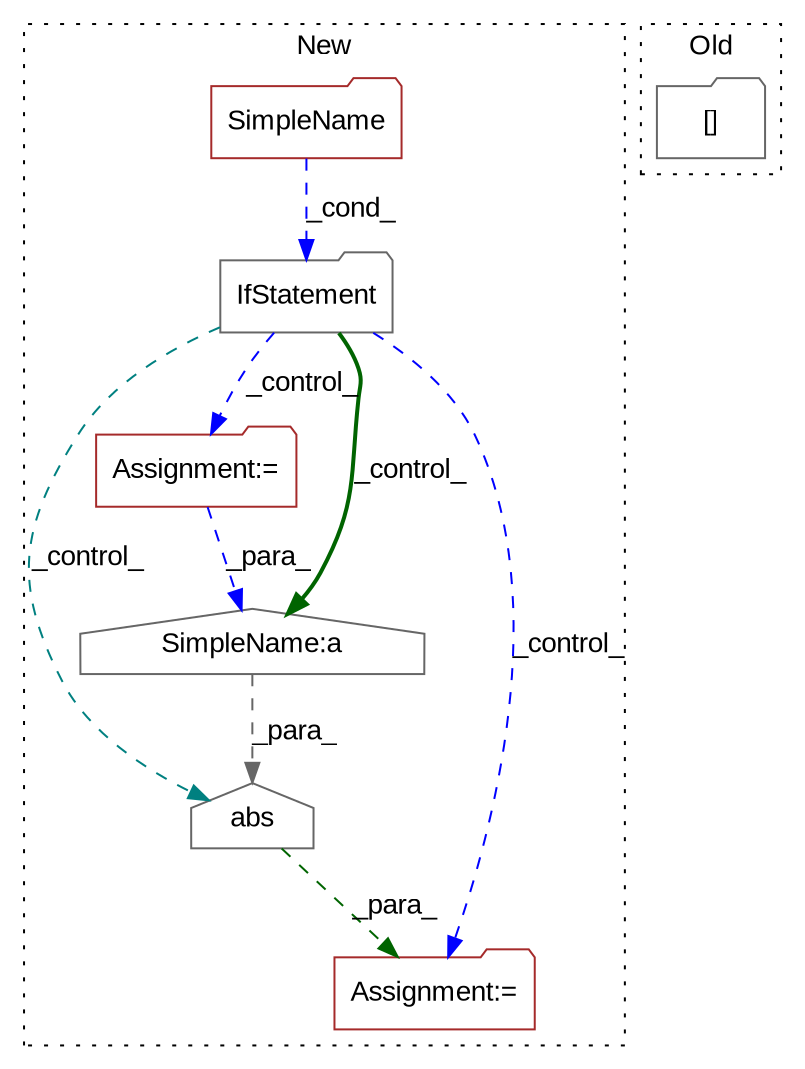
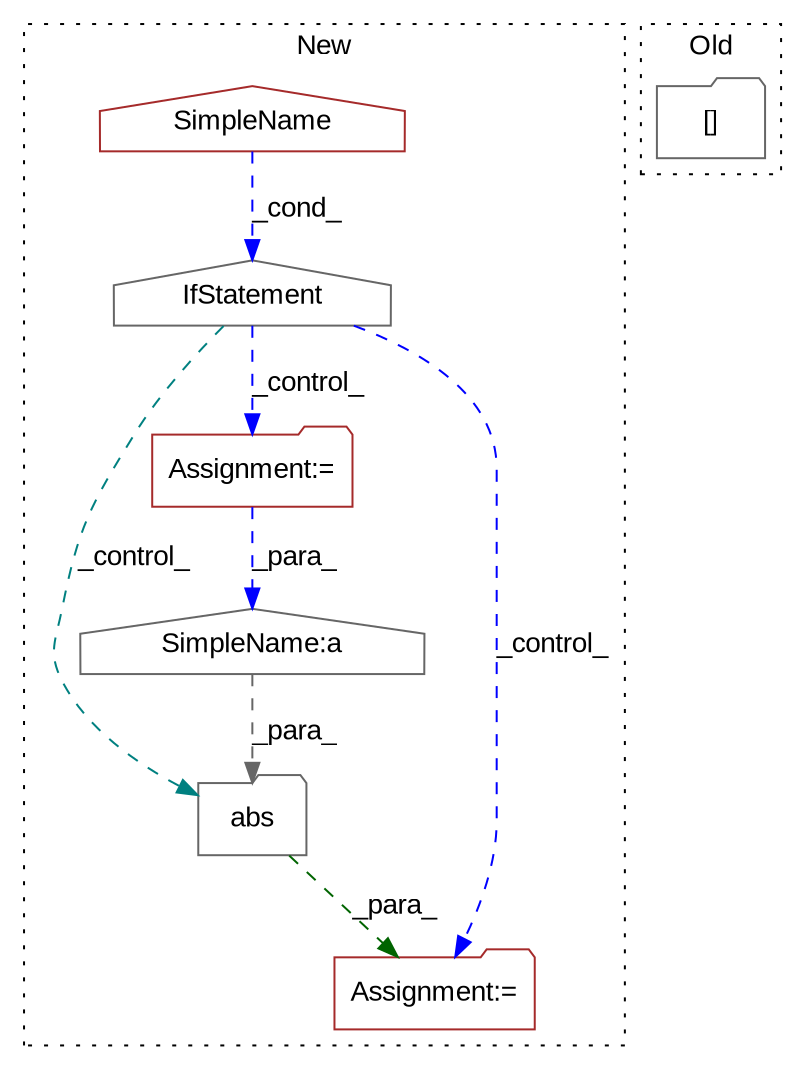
node "SimpleName": shape folder -> house
node "IfStatement": shape folder -> house
edge "IfStatement" -> "SimpleName:a": removed, label "_control_"
node "abs": shape house -> folder
